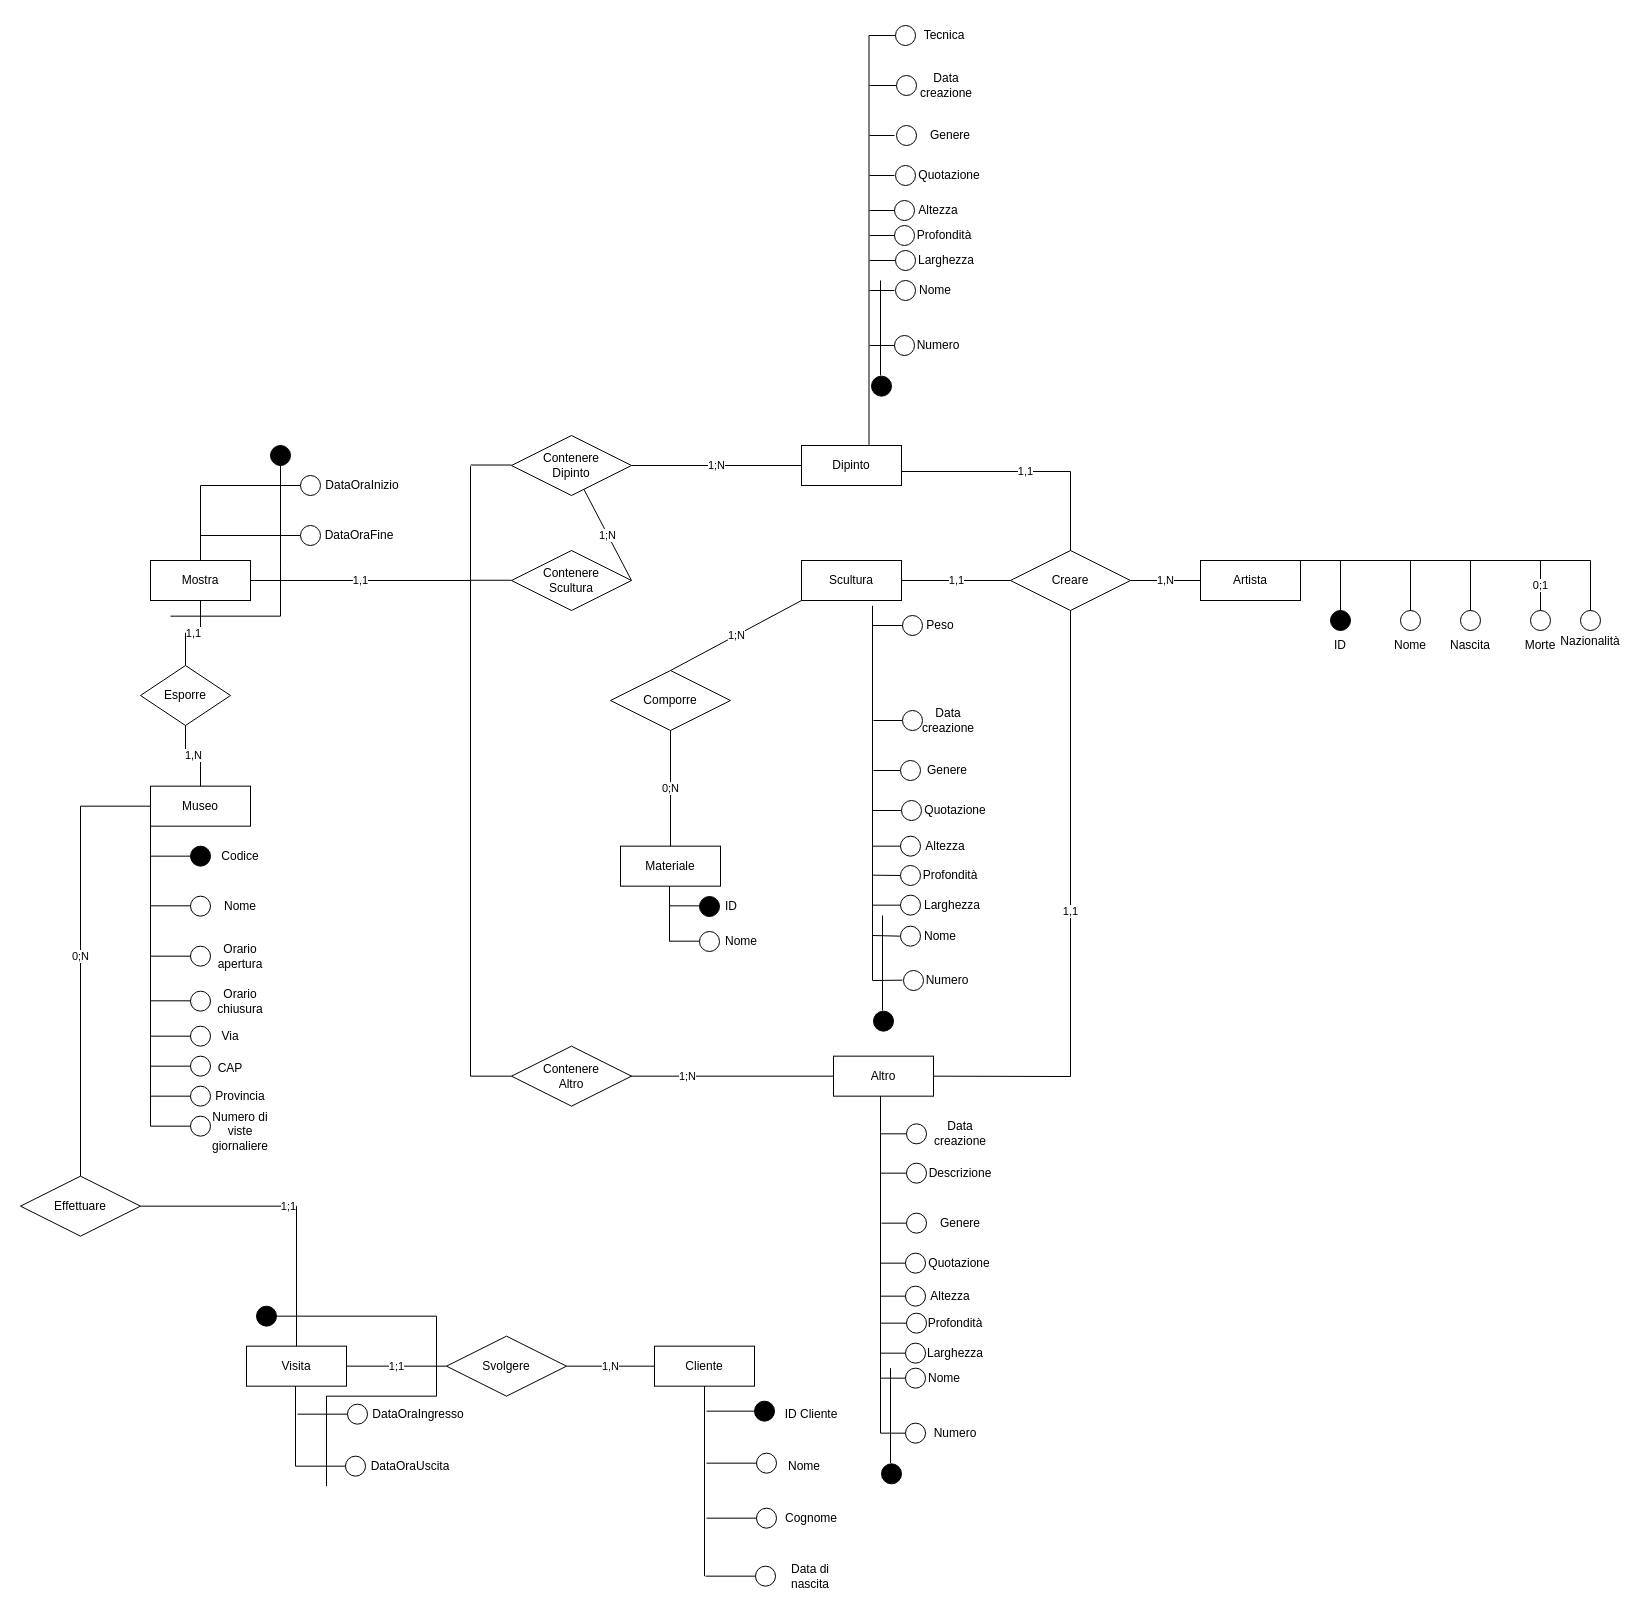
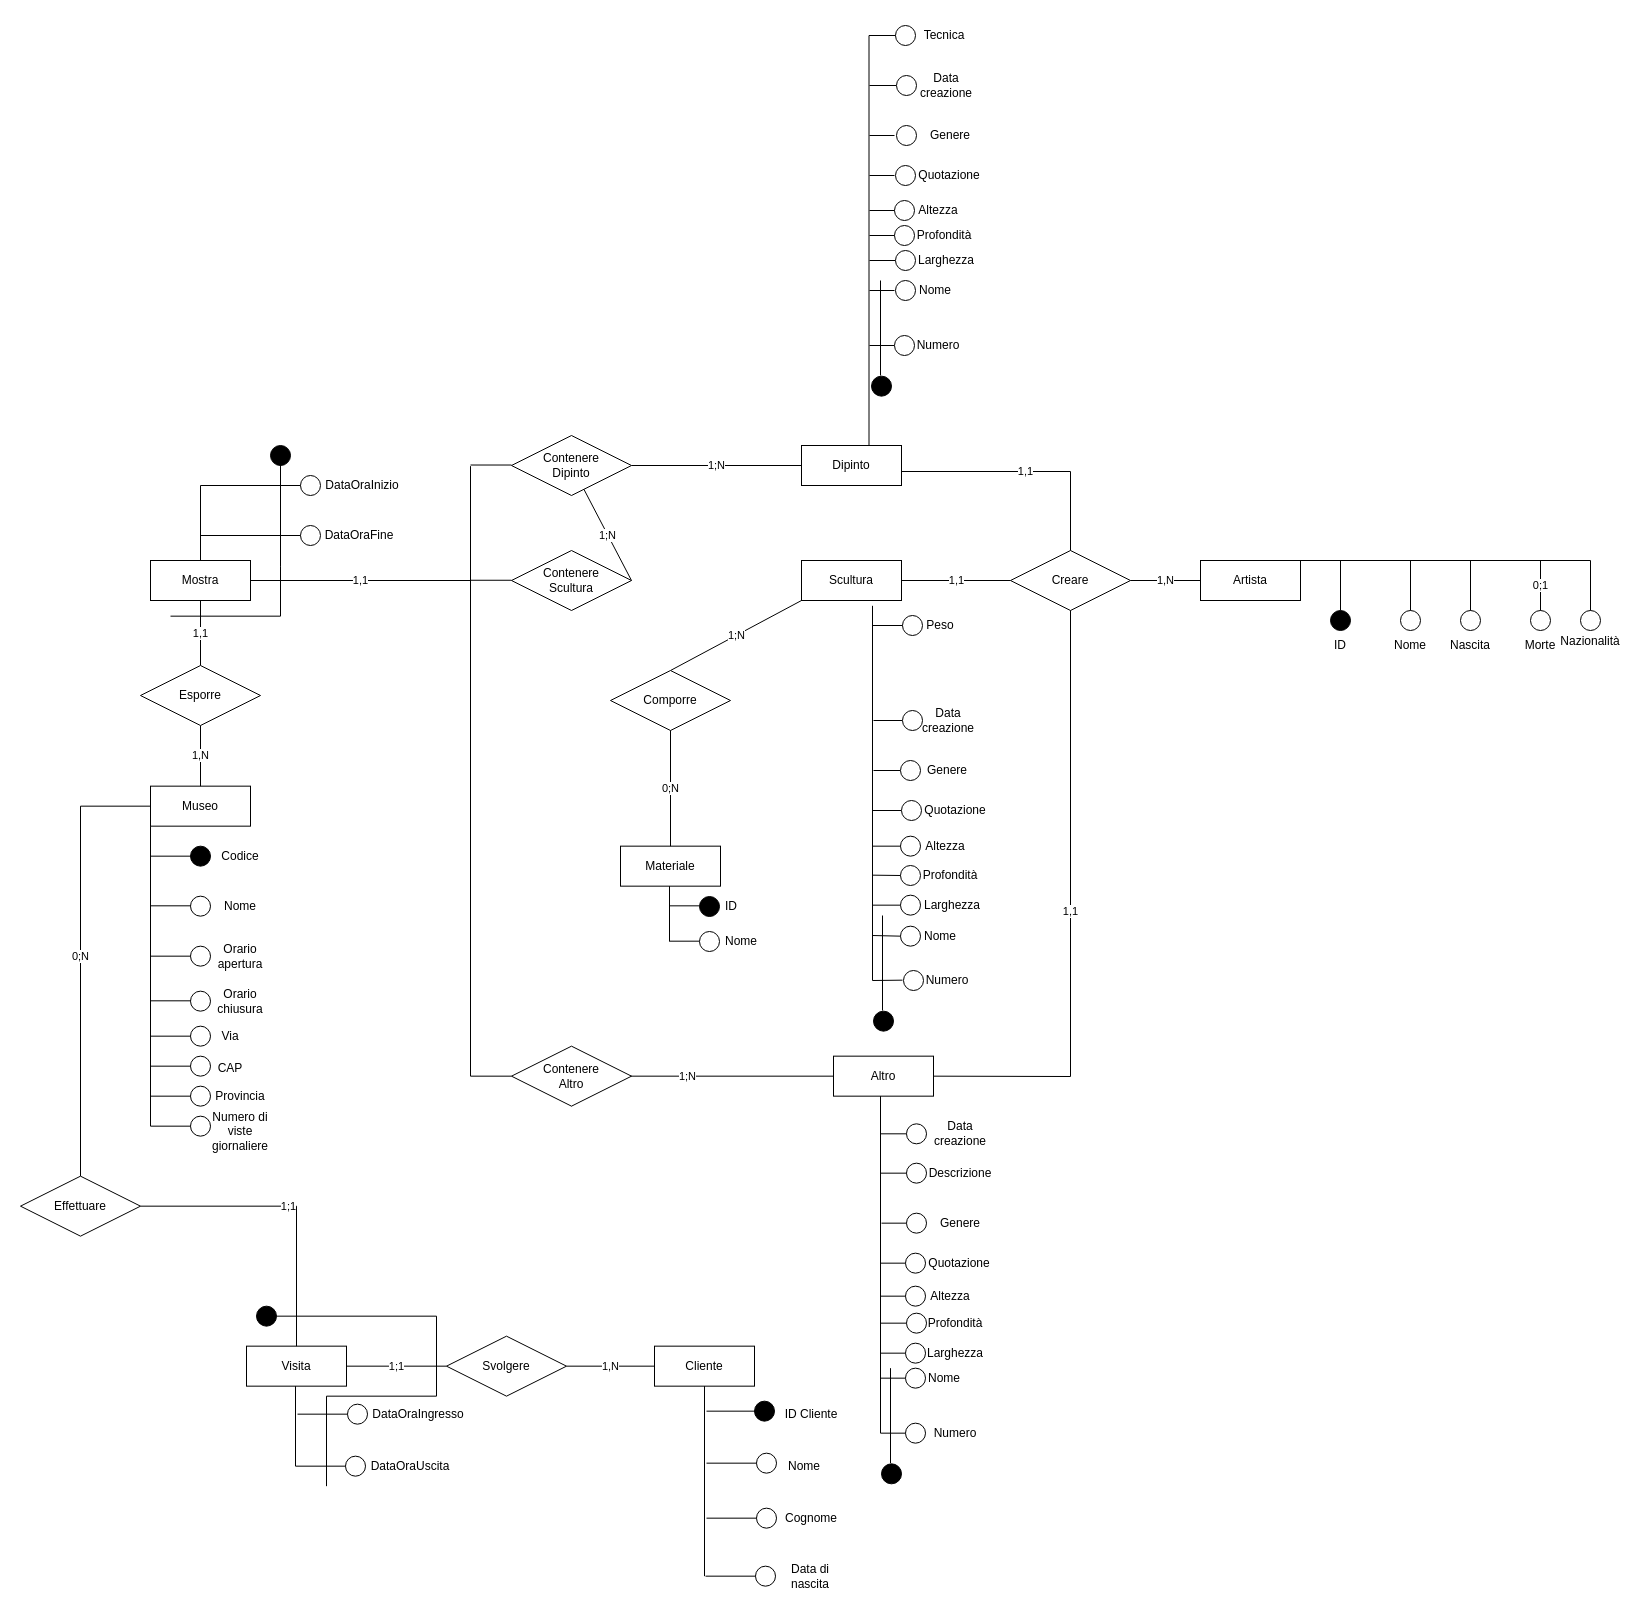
node "Esporre": size 90x60 -> 120x60
